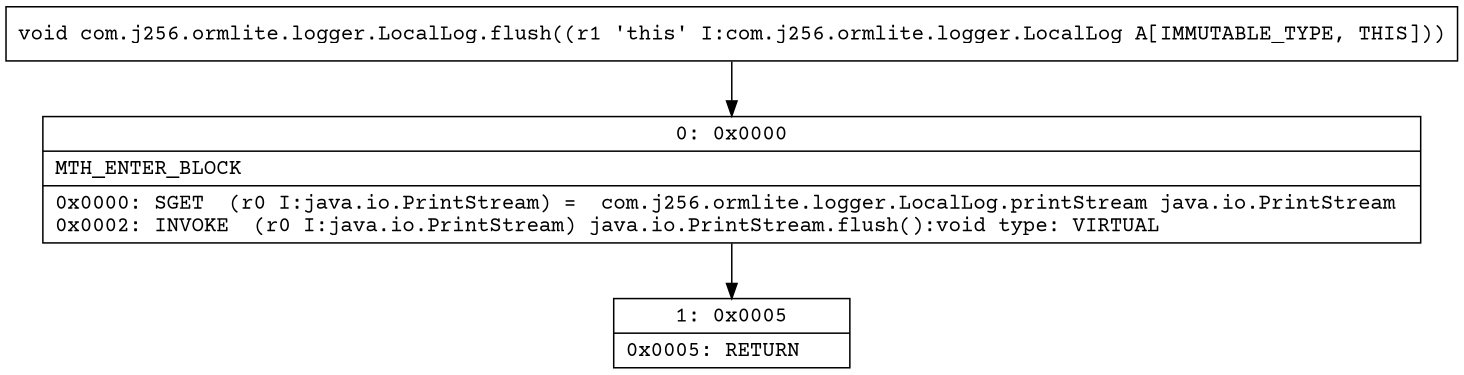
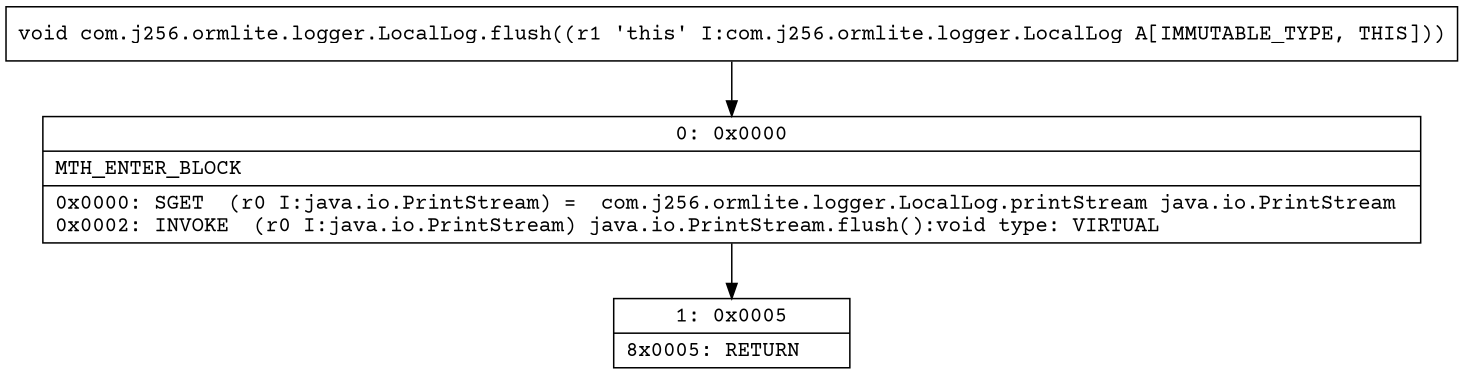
node "1: 0x0005": text "0x0005: RETURN" -> "8x0005: RETURN"
